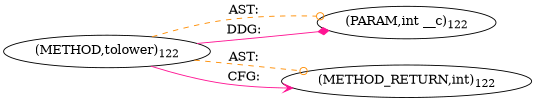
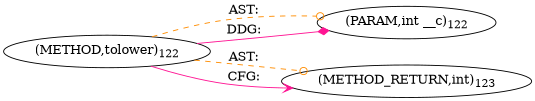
node "(METHOD_RETURN,int)": text "122" -> "123"
